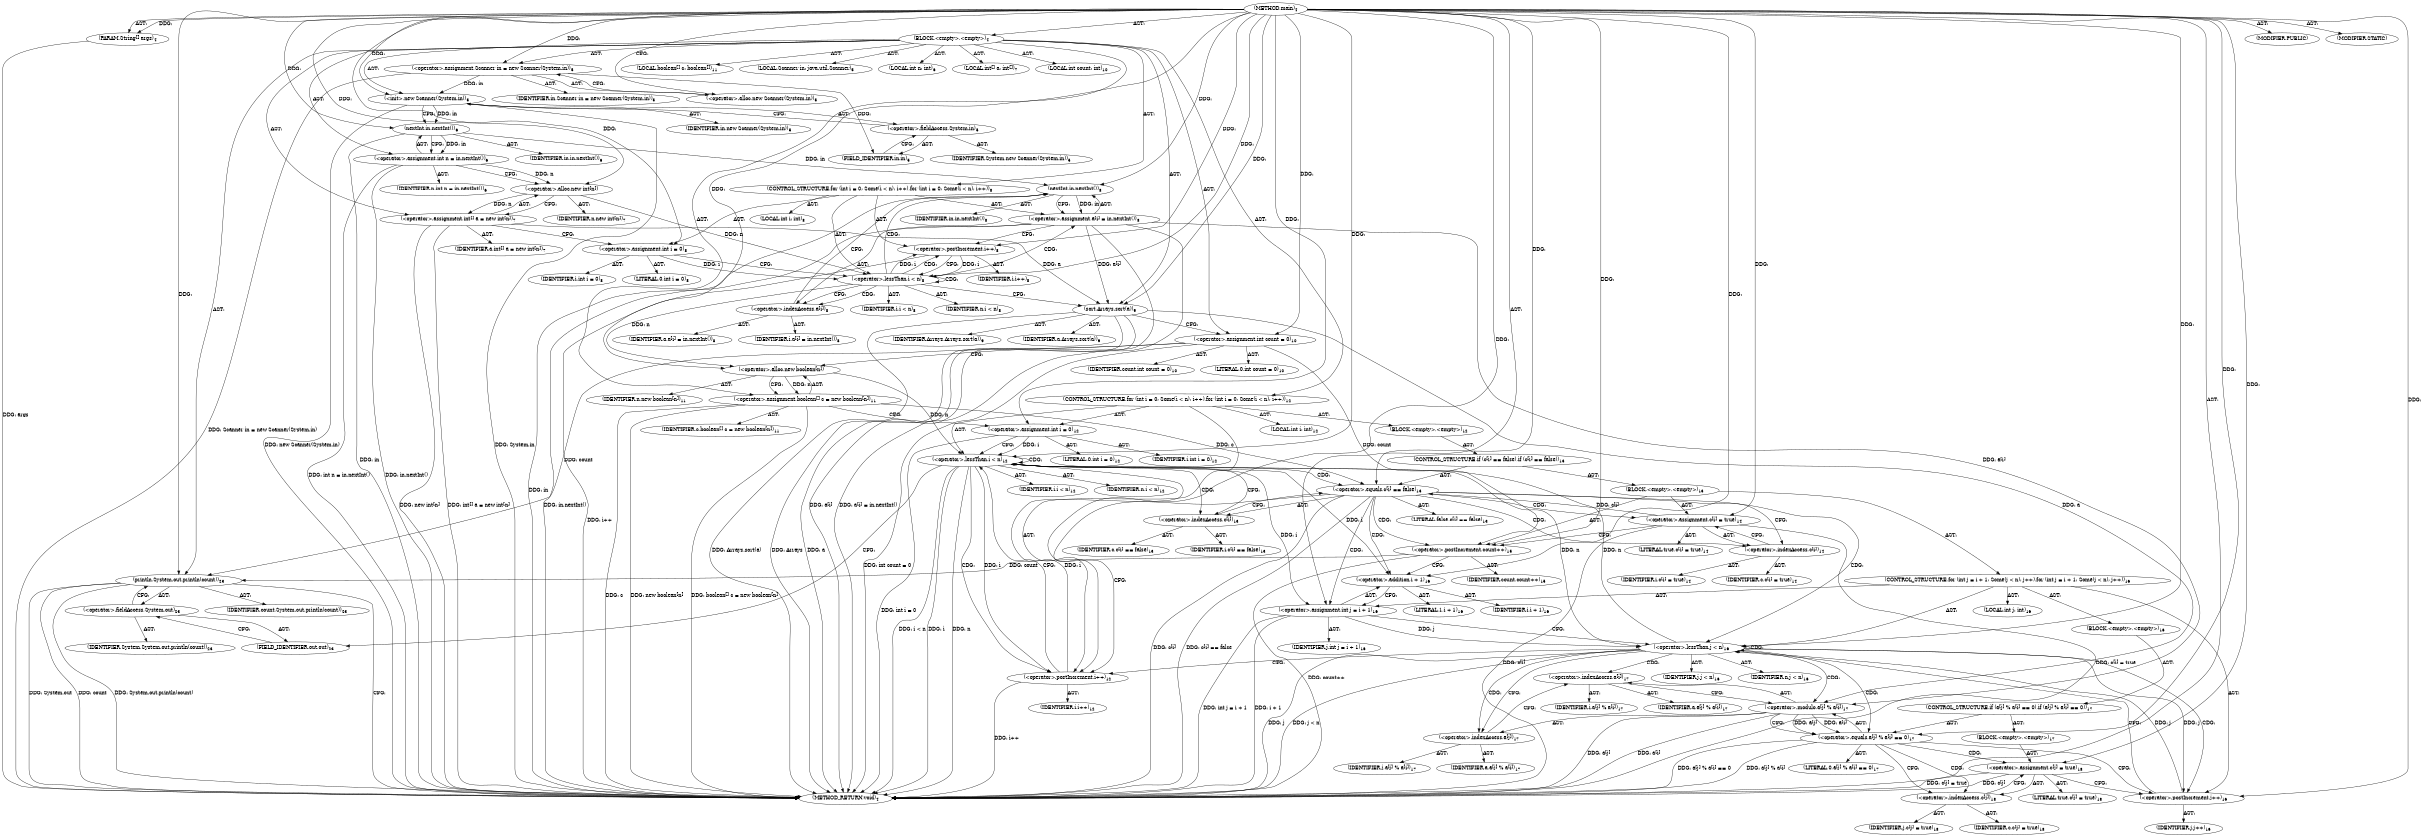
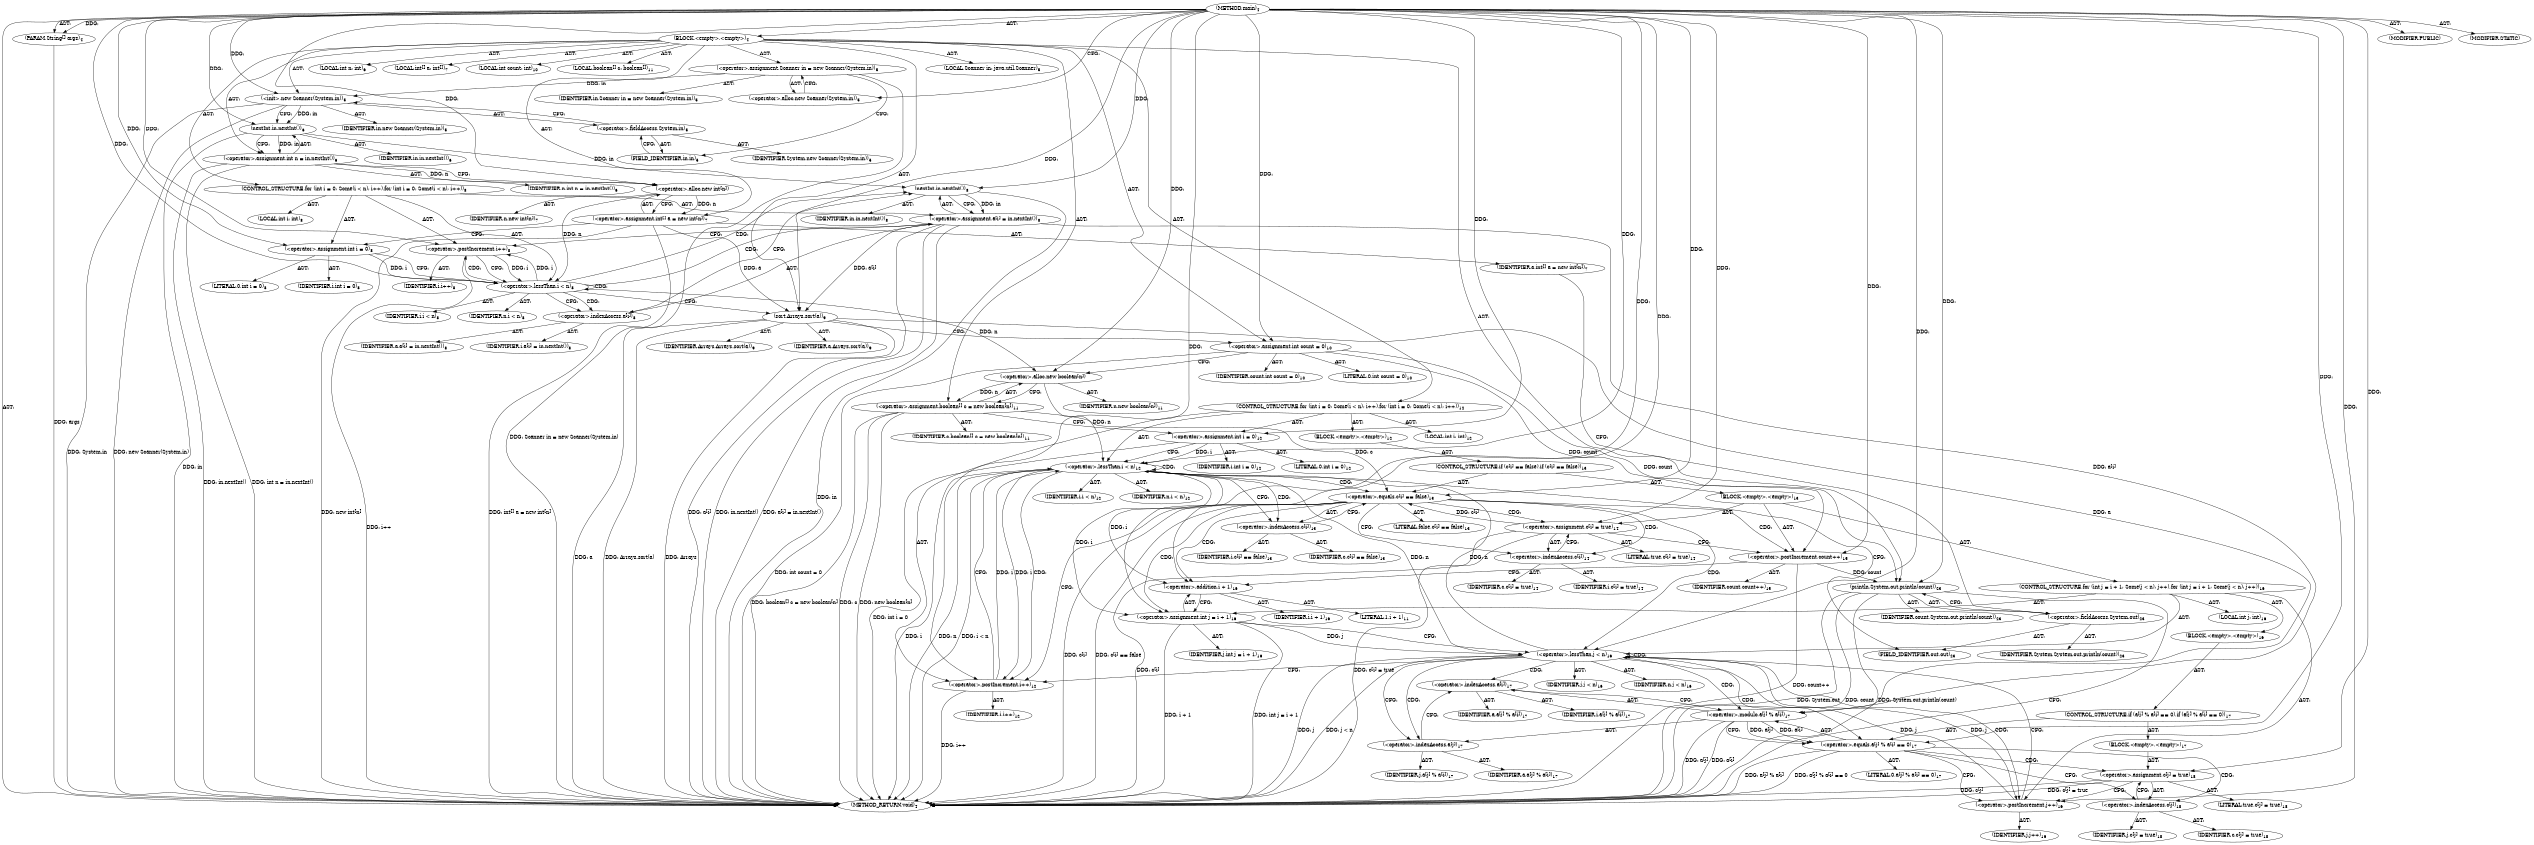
edge "(METHOD,main)" -> "(<operator>.assignment,Scanner in = new Scanner(System.in))": removed, label "DDG:"
edge "(<operator>.assignment,Scanner in = new Scanner(System.in))" -> "(FIELD_IDENTIFIER,in,in)": label "DDG: " -> "CFG: "
edge "(METHOD,main)" -> "(<operator>.assignment,int j = i + 1)": label "AST: " -> "DDG: "
node "(LITERAL,1,i + 1)": text "16" -> "11"
edge "(FIELD_IDENTIFIER,out,out)" -> "(<operator>.fieldAccess,System.out)": now "(IDENTIFIER,a,int[] a = new int[n])" -> "(<operator>.fieldAccess,System.out)"
